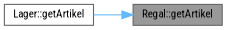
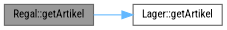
edge "Lager::getArtikel" -> "Regal::getArtikel": reversed
